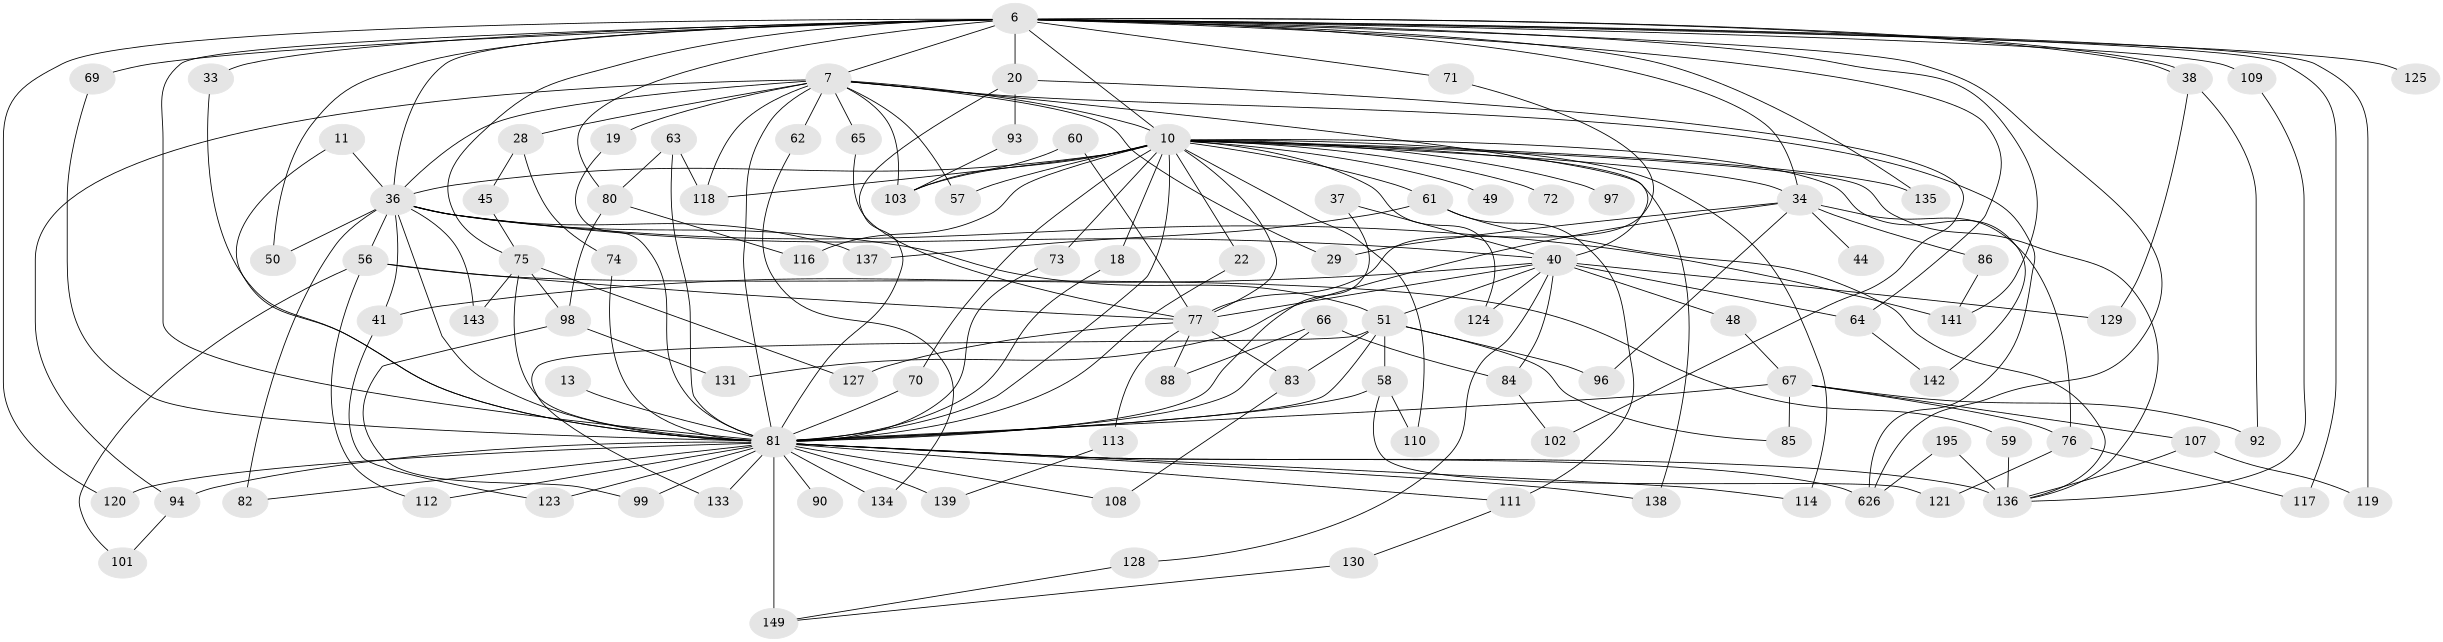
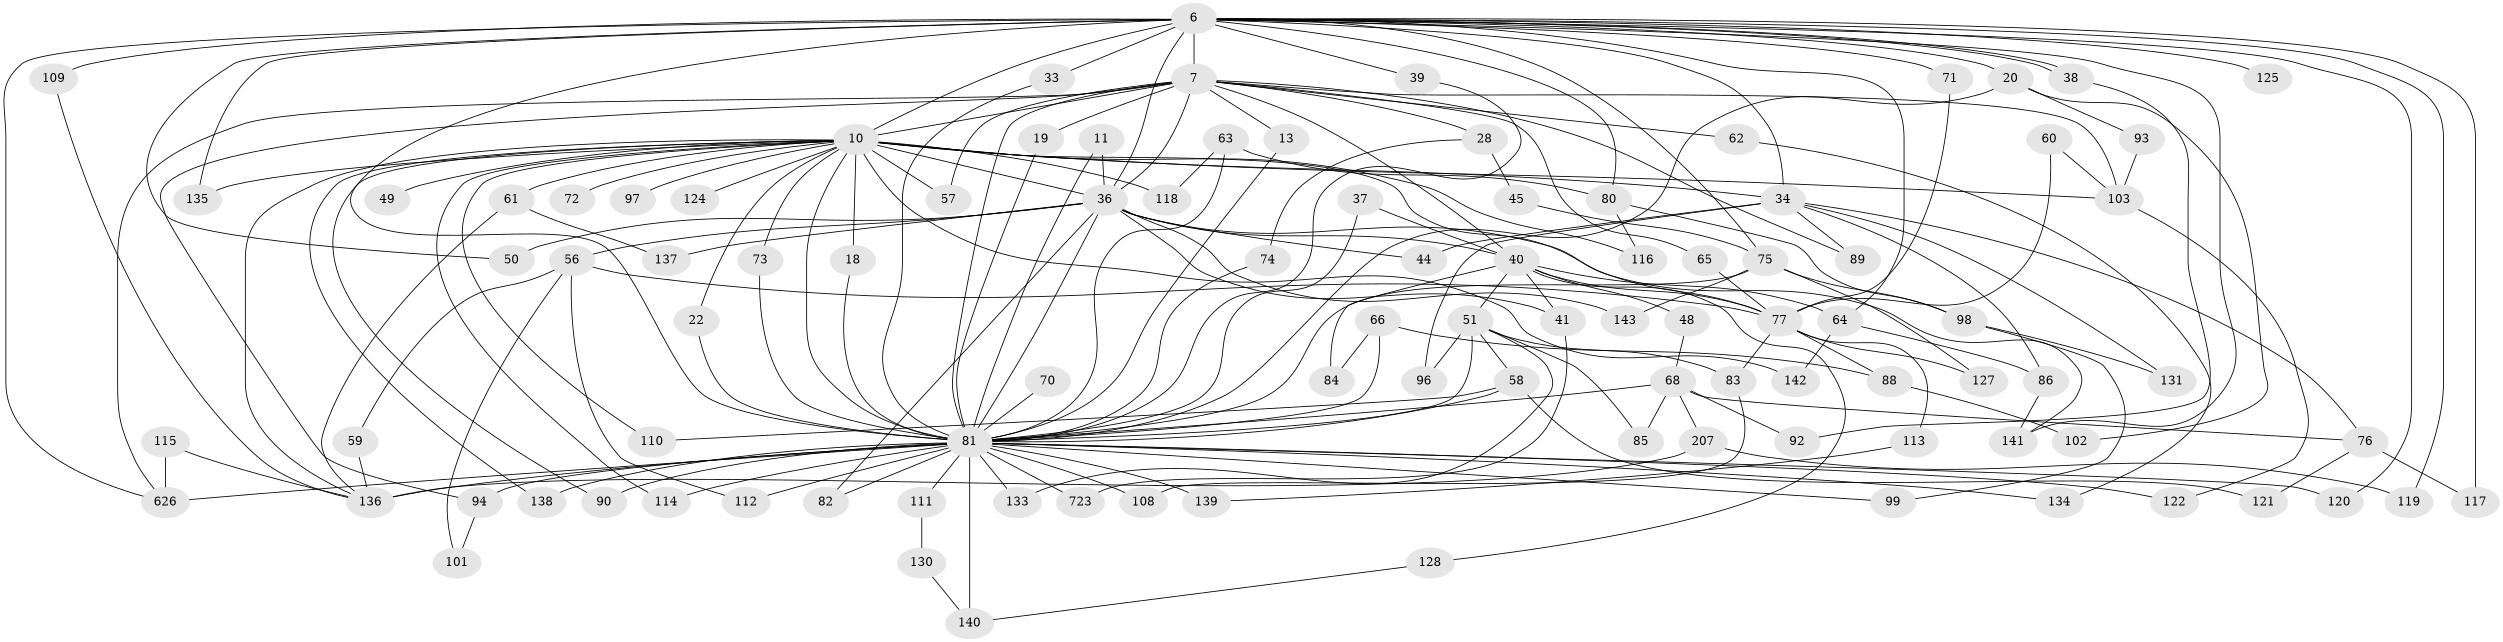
node "69": label "69" -> "39"
edge "7" -- "118": now "7" -- "13"
edge "10" -- "70": now "10" -- "90"
edge "36" -- "51": now "36" -- "44"
node "29": label "29" -> "89"
edge "40" -- "124": removed
edge "61" -- "111": removed
node "129": removed
edge "64" -- "86": added
node "67": label "67" -> "68"
edge "84" -- "102": now "88" -- "102"
node "195": label "195" -> "115"
node "107": label "107" -> "207"
node "123": label "123" -> "723"
node "122": added
node "149": label "149" -> "140"
